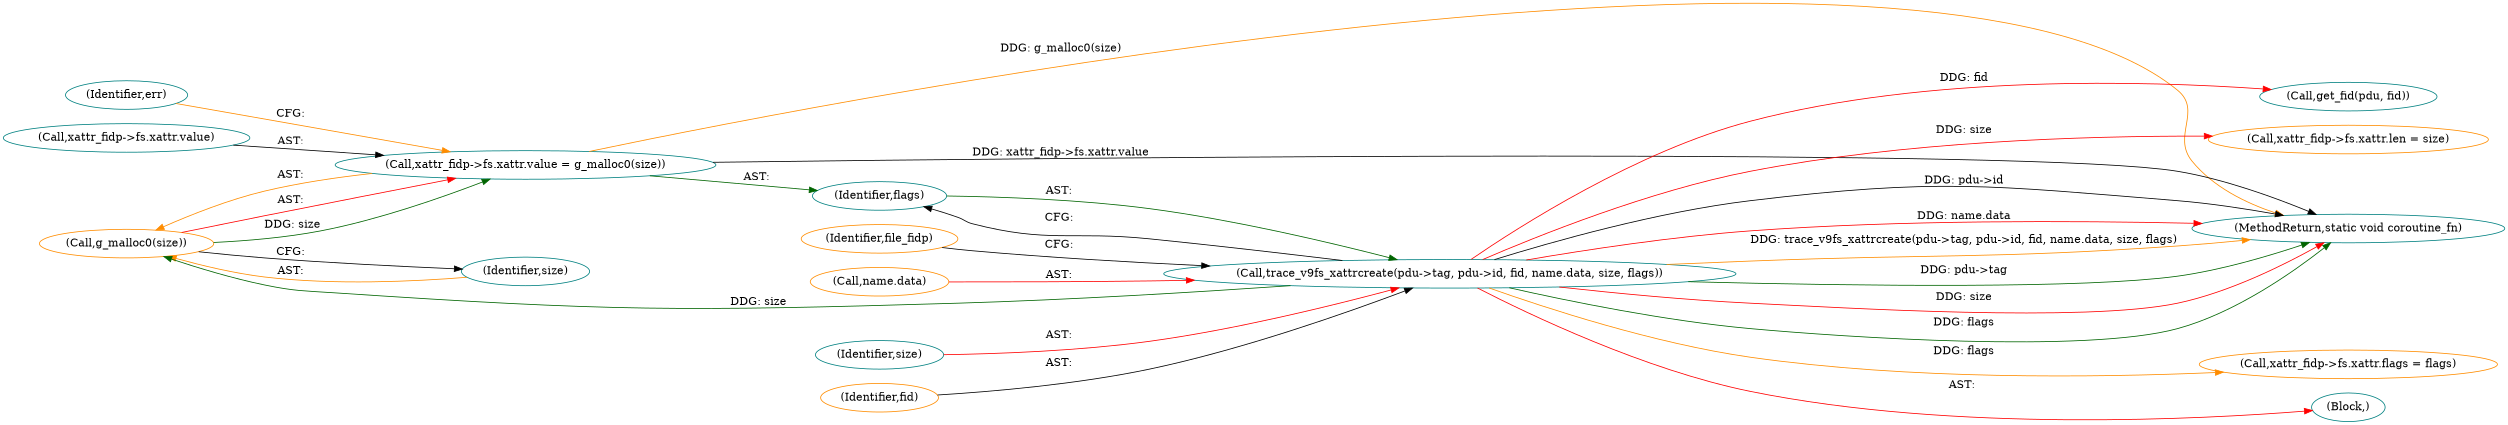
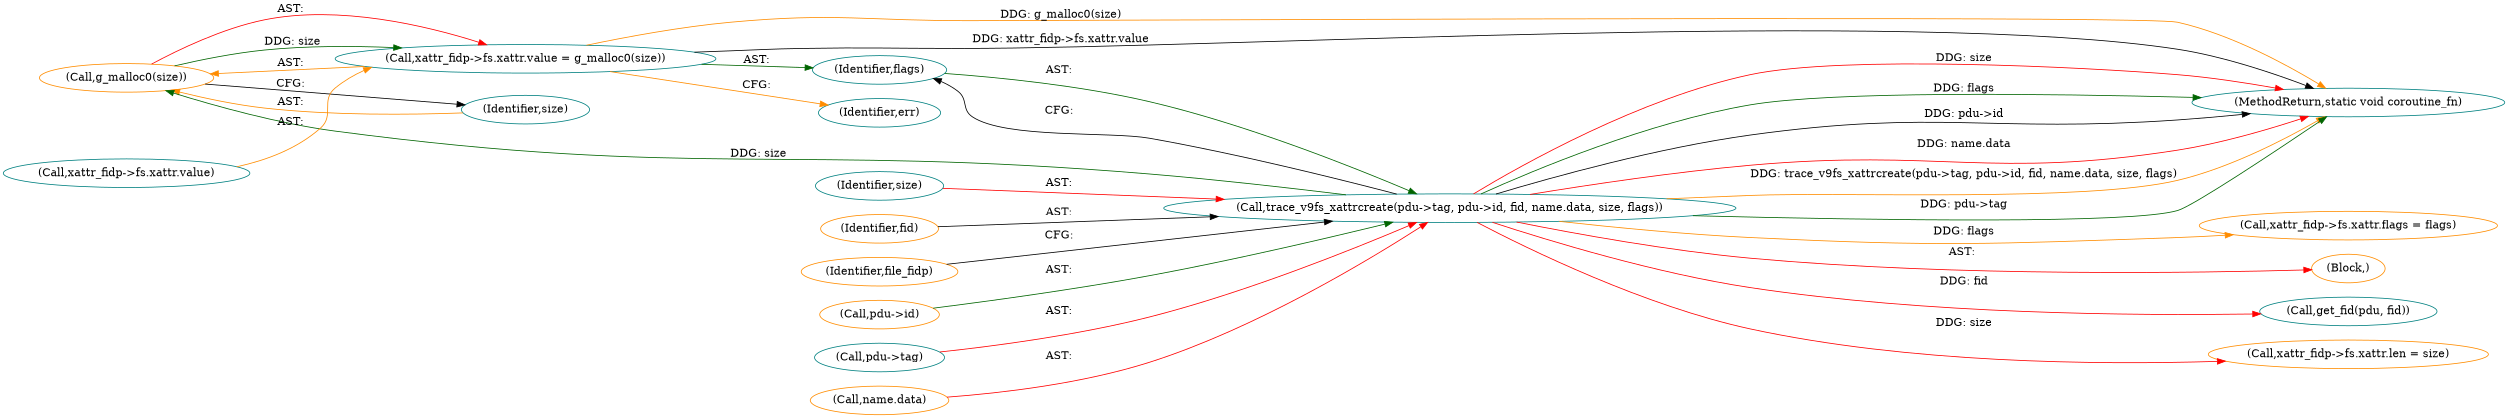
edge "(Identifier,err)" -> "(Call,xattr_fidp->fs.xattr.value = g_malloc0(size))": reversed
edge "(Call,xattr_fidp->fs.xattr.value)" -> "(Call,xattr_fidp->fs.xattr.value = g_malloc0(size))": color black -> darkorange
node "(Call,pdu->id)": added
node "(Call,pdu->tag)": added
node "(Block,)": color teal -> darkorange
